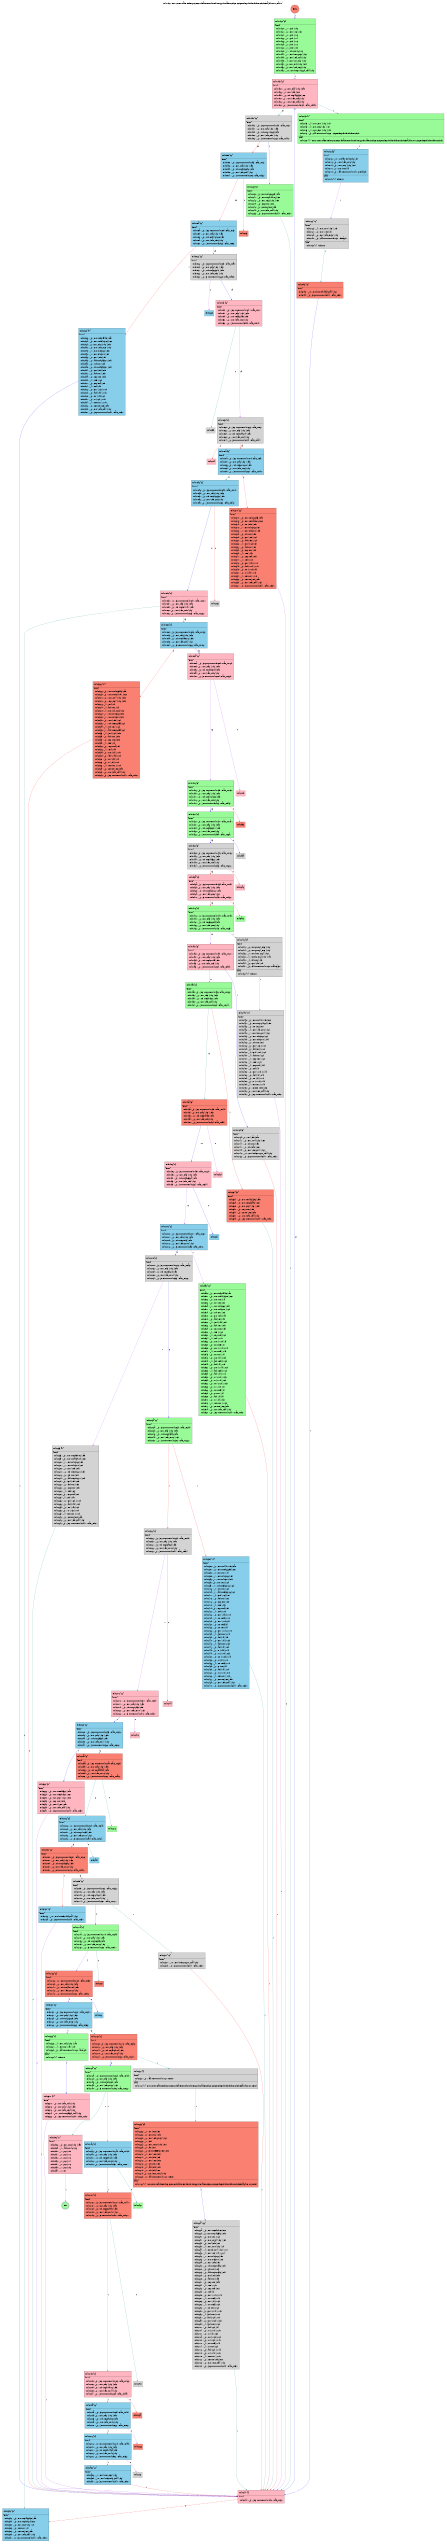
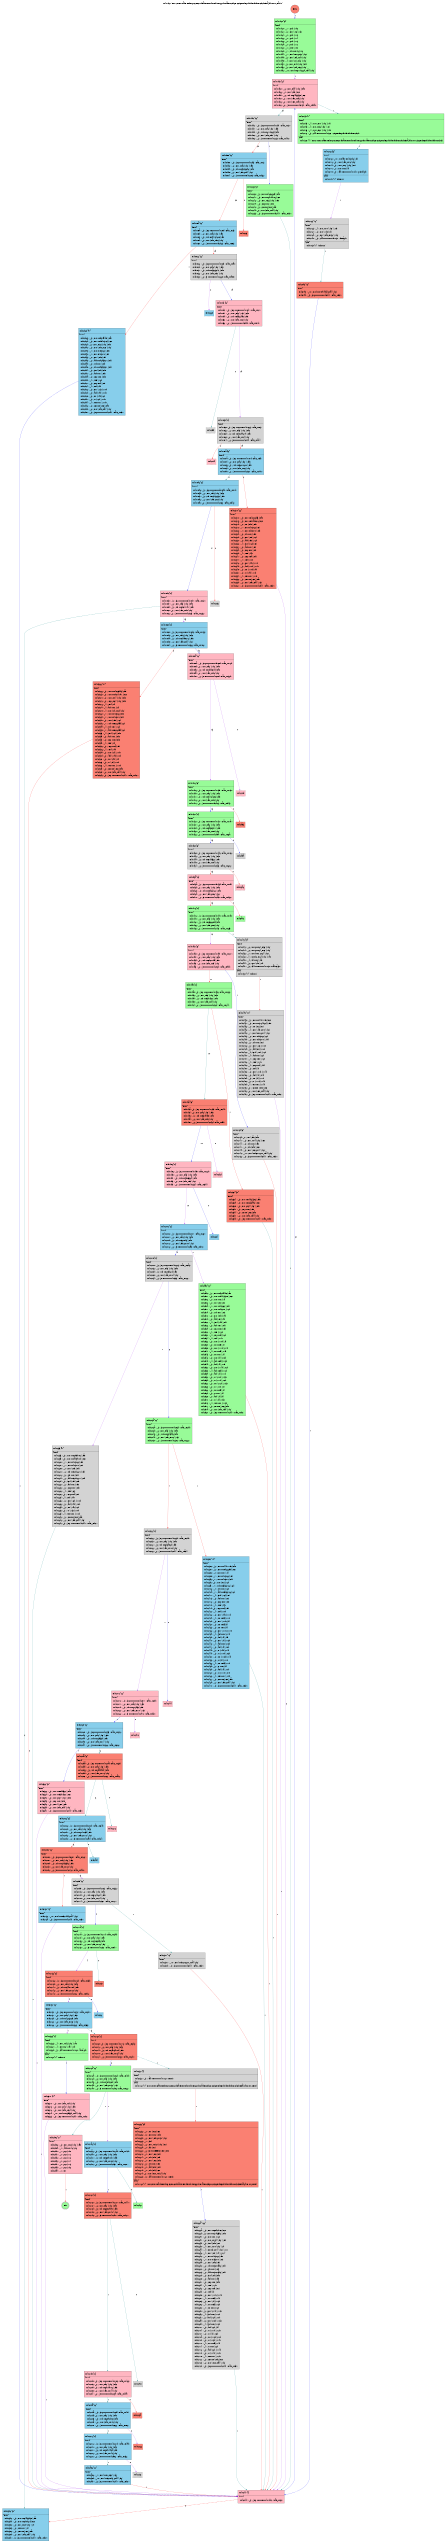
node "0x402818": fillcolor palegreen -> lightpink
